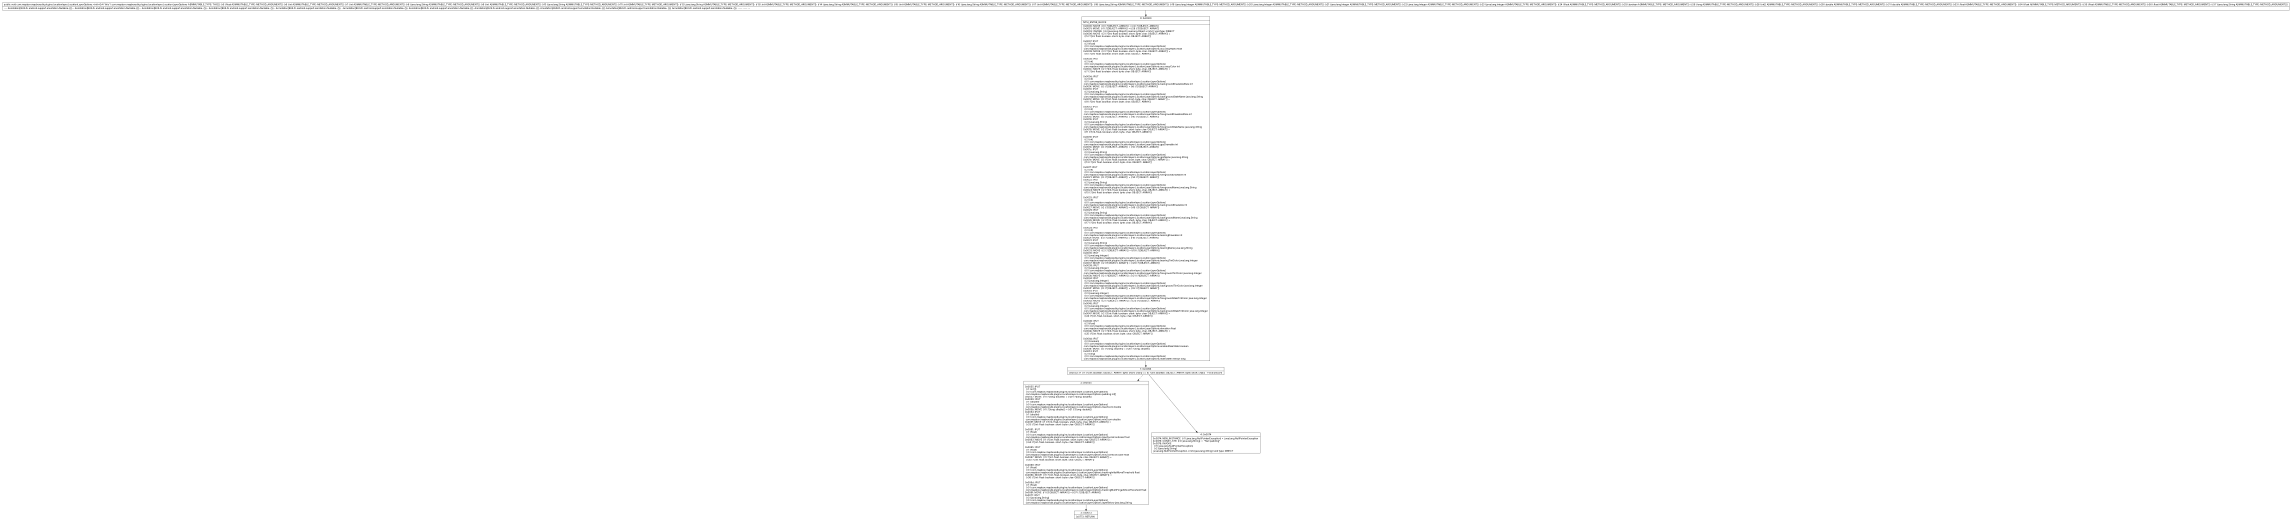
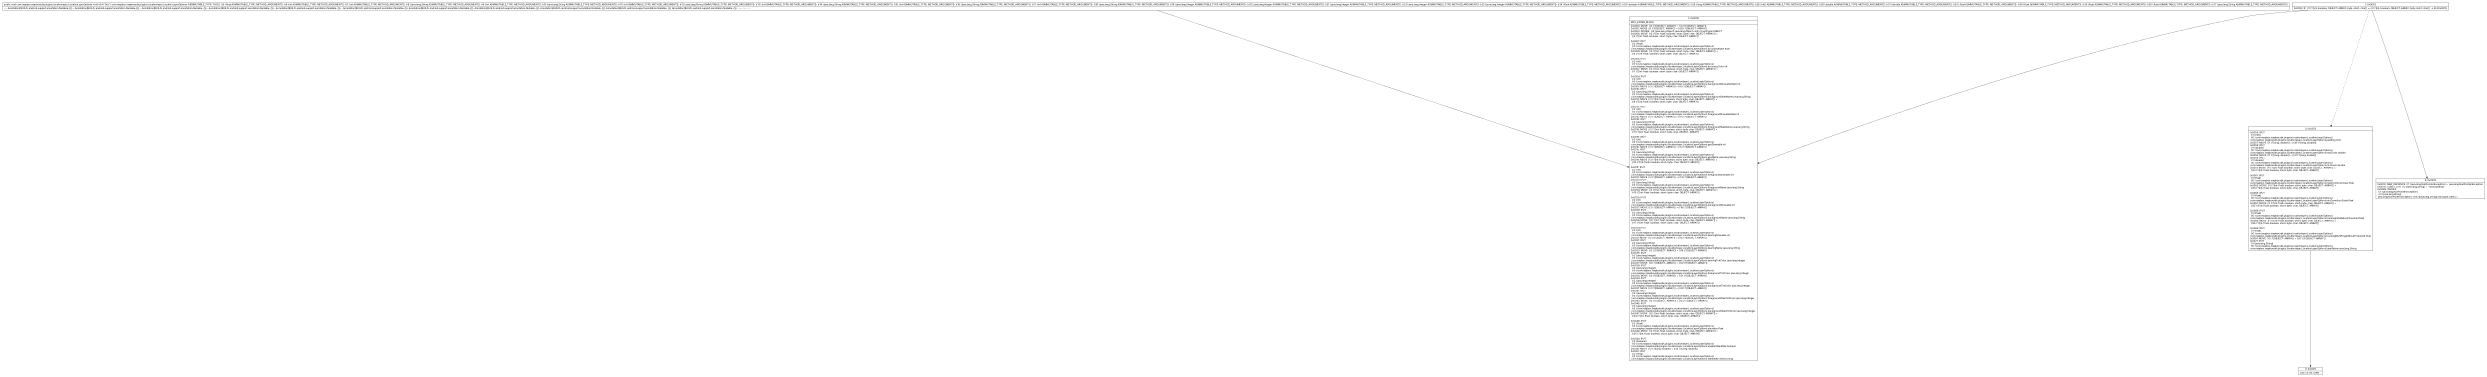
edge "0: 0x0000" -> "1: 0x0053": reversed
node "4: 0x0074": text "0x0078: INVOKE" -> "0x0088: INVOKE"
node "2: 0x0055": text "(r3 I:java.lang.String)" -> "(r1 I:java.lang.String)"
